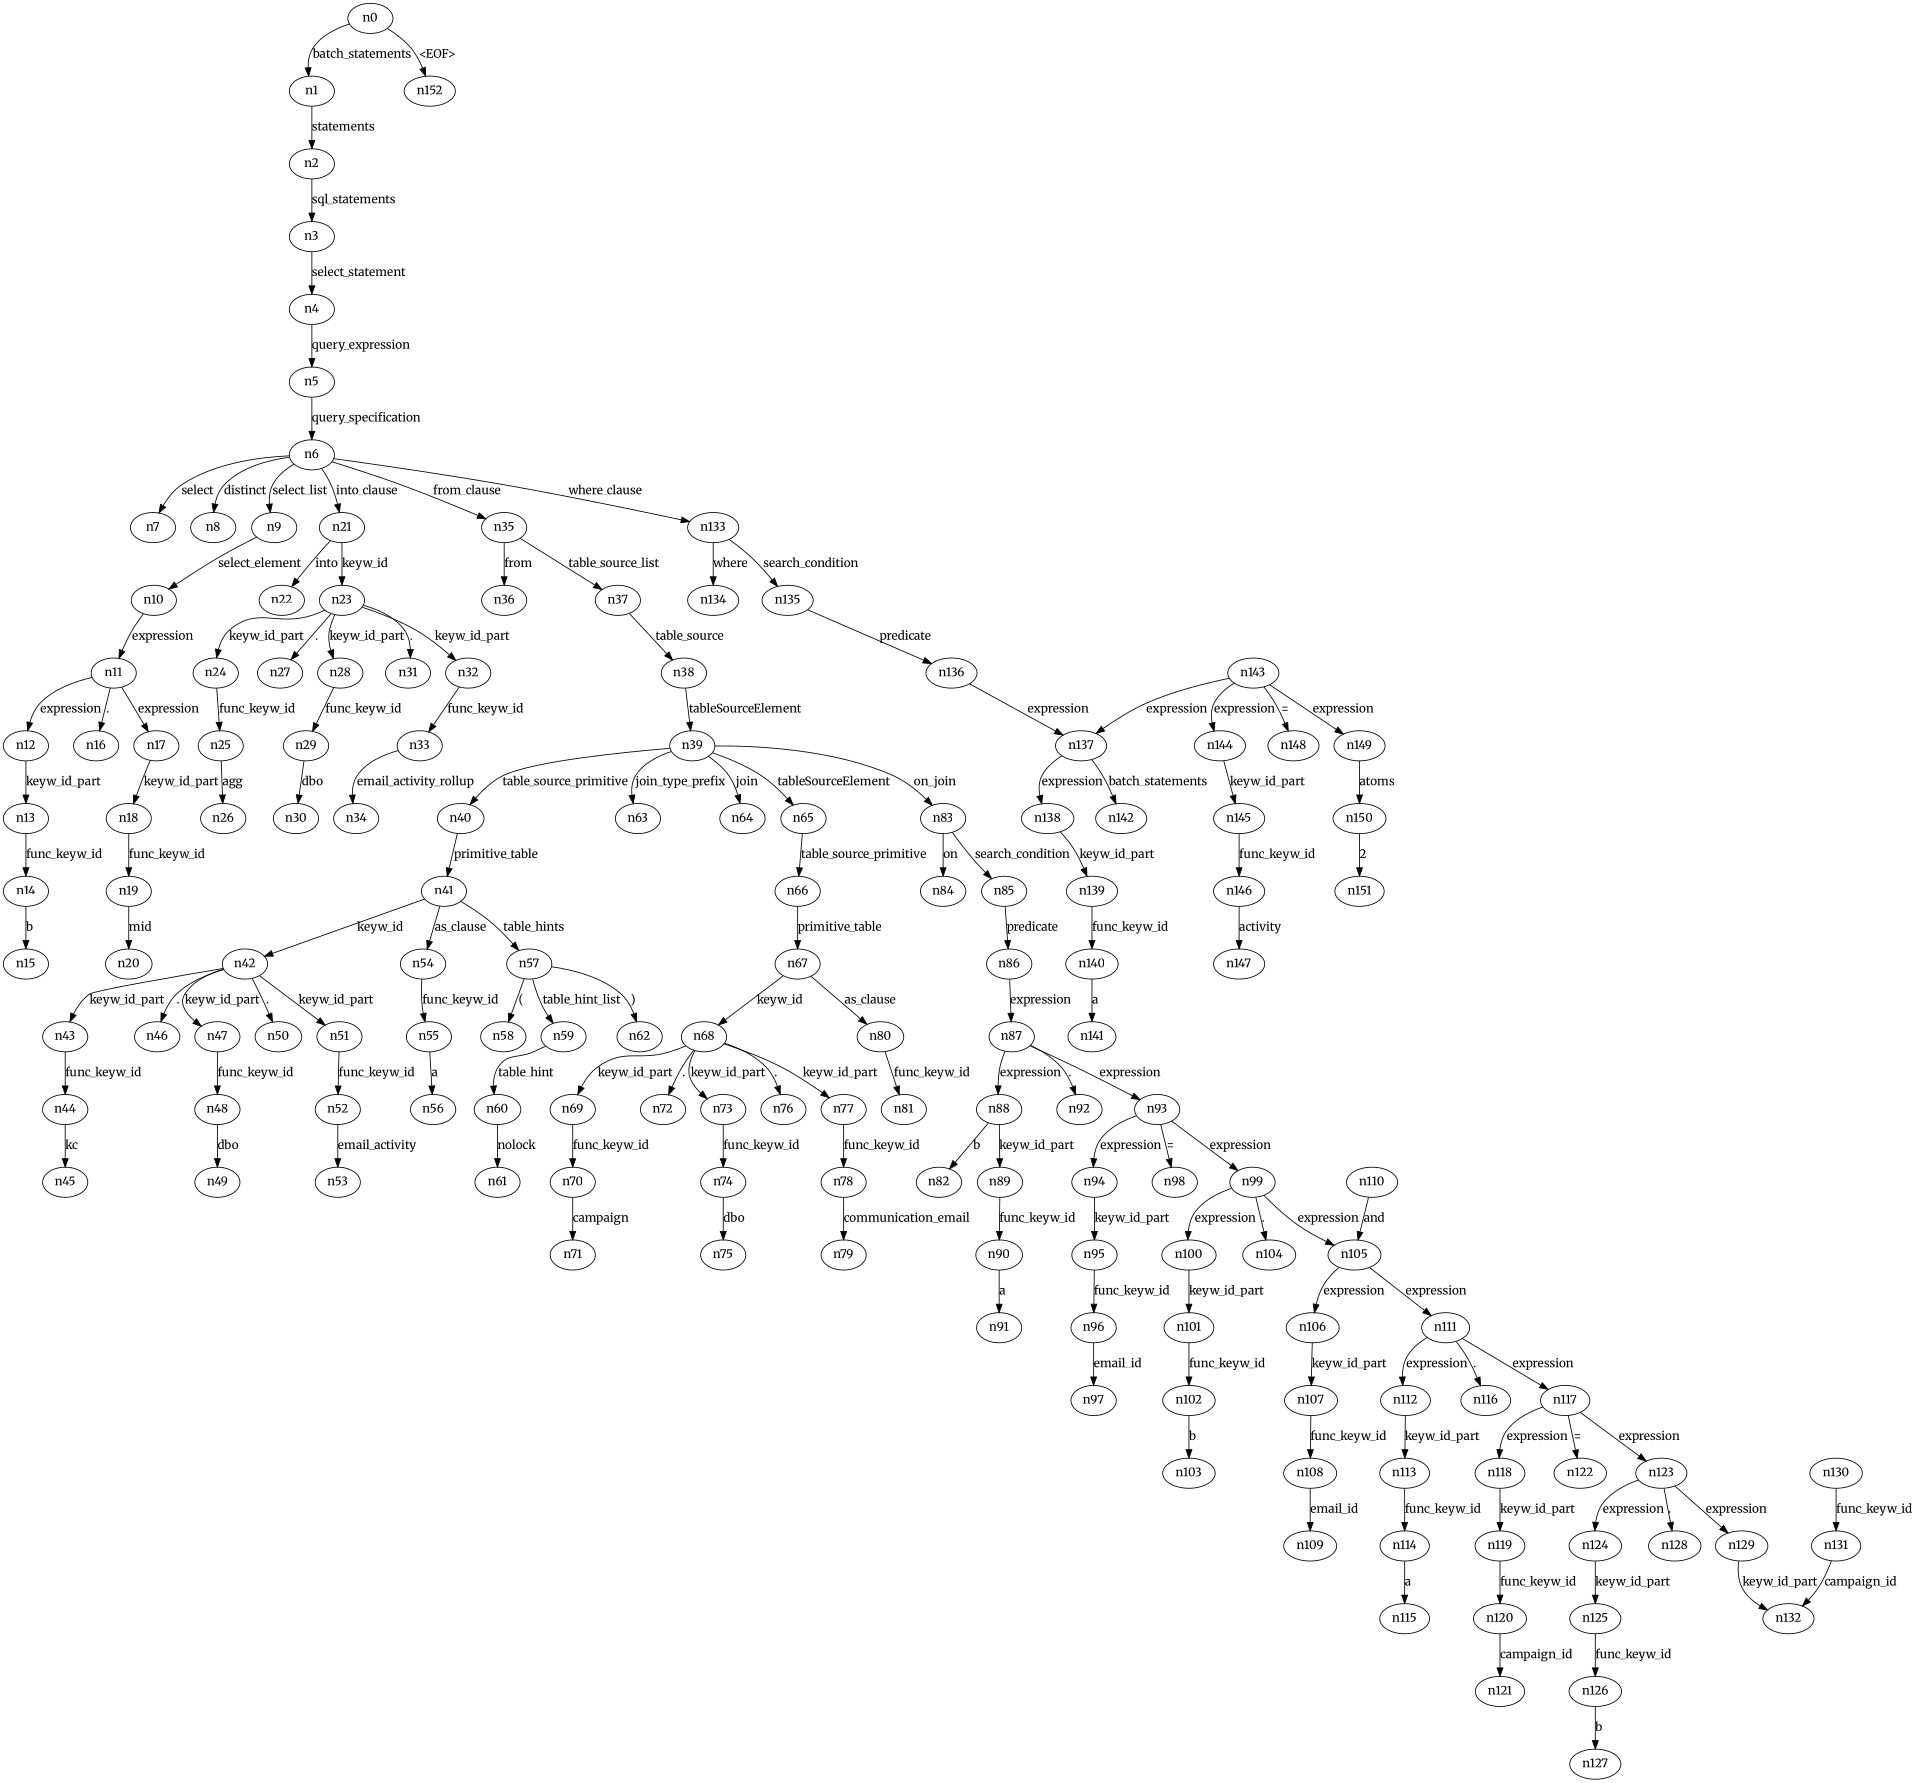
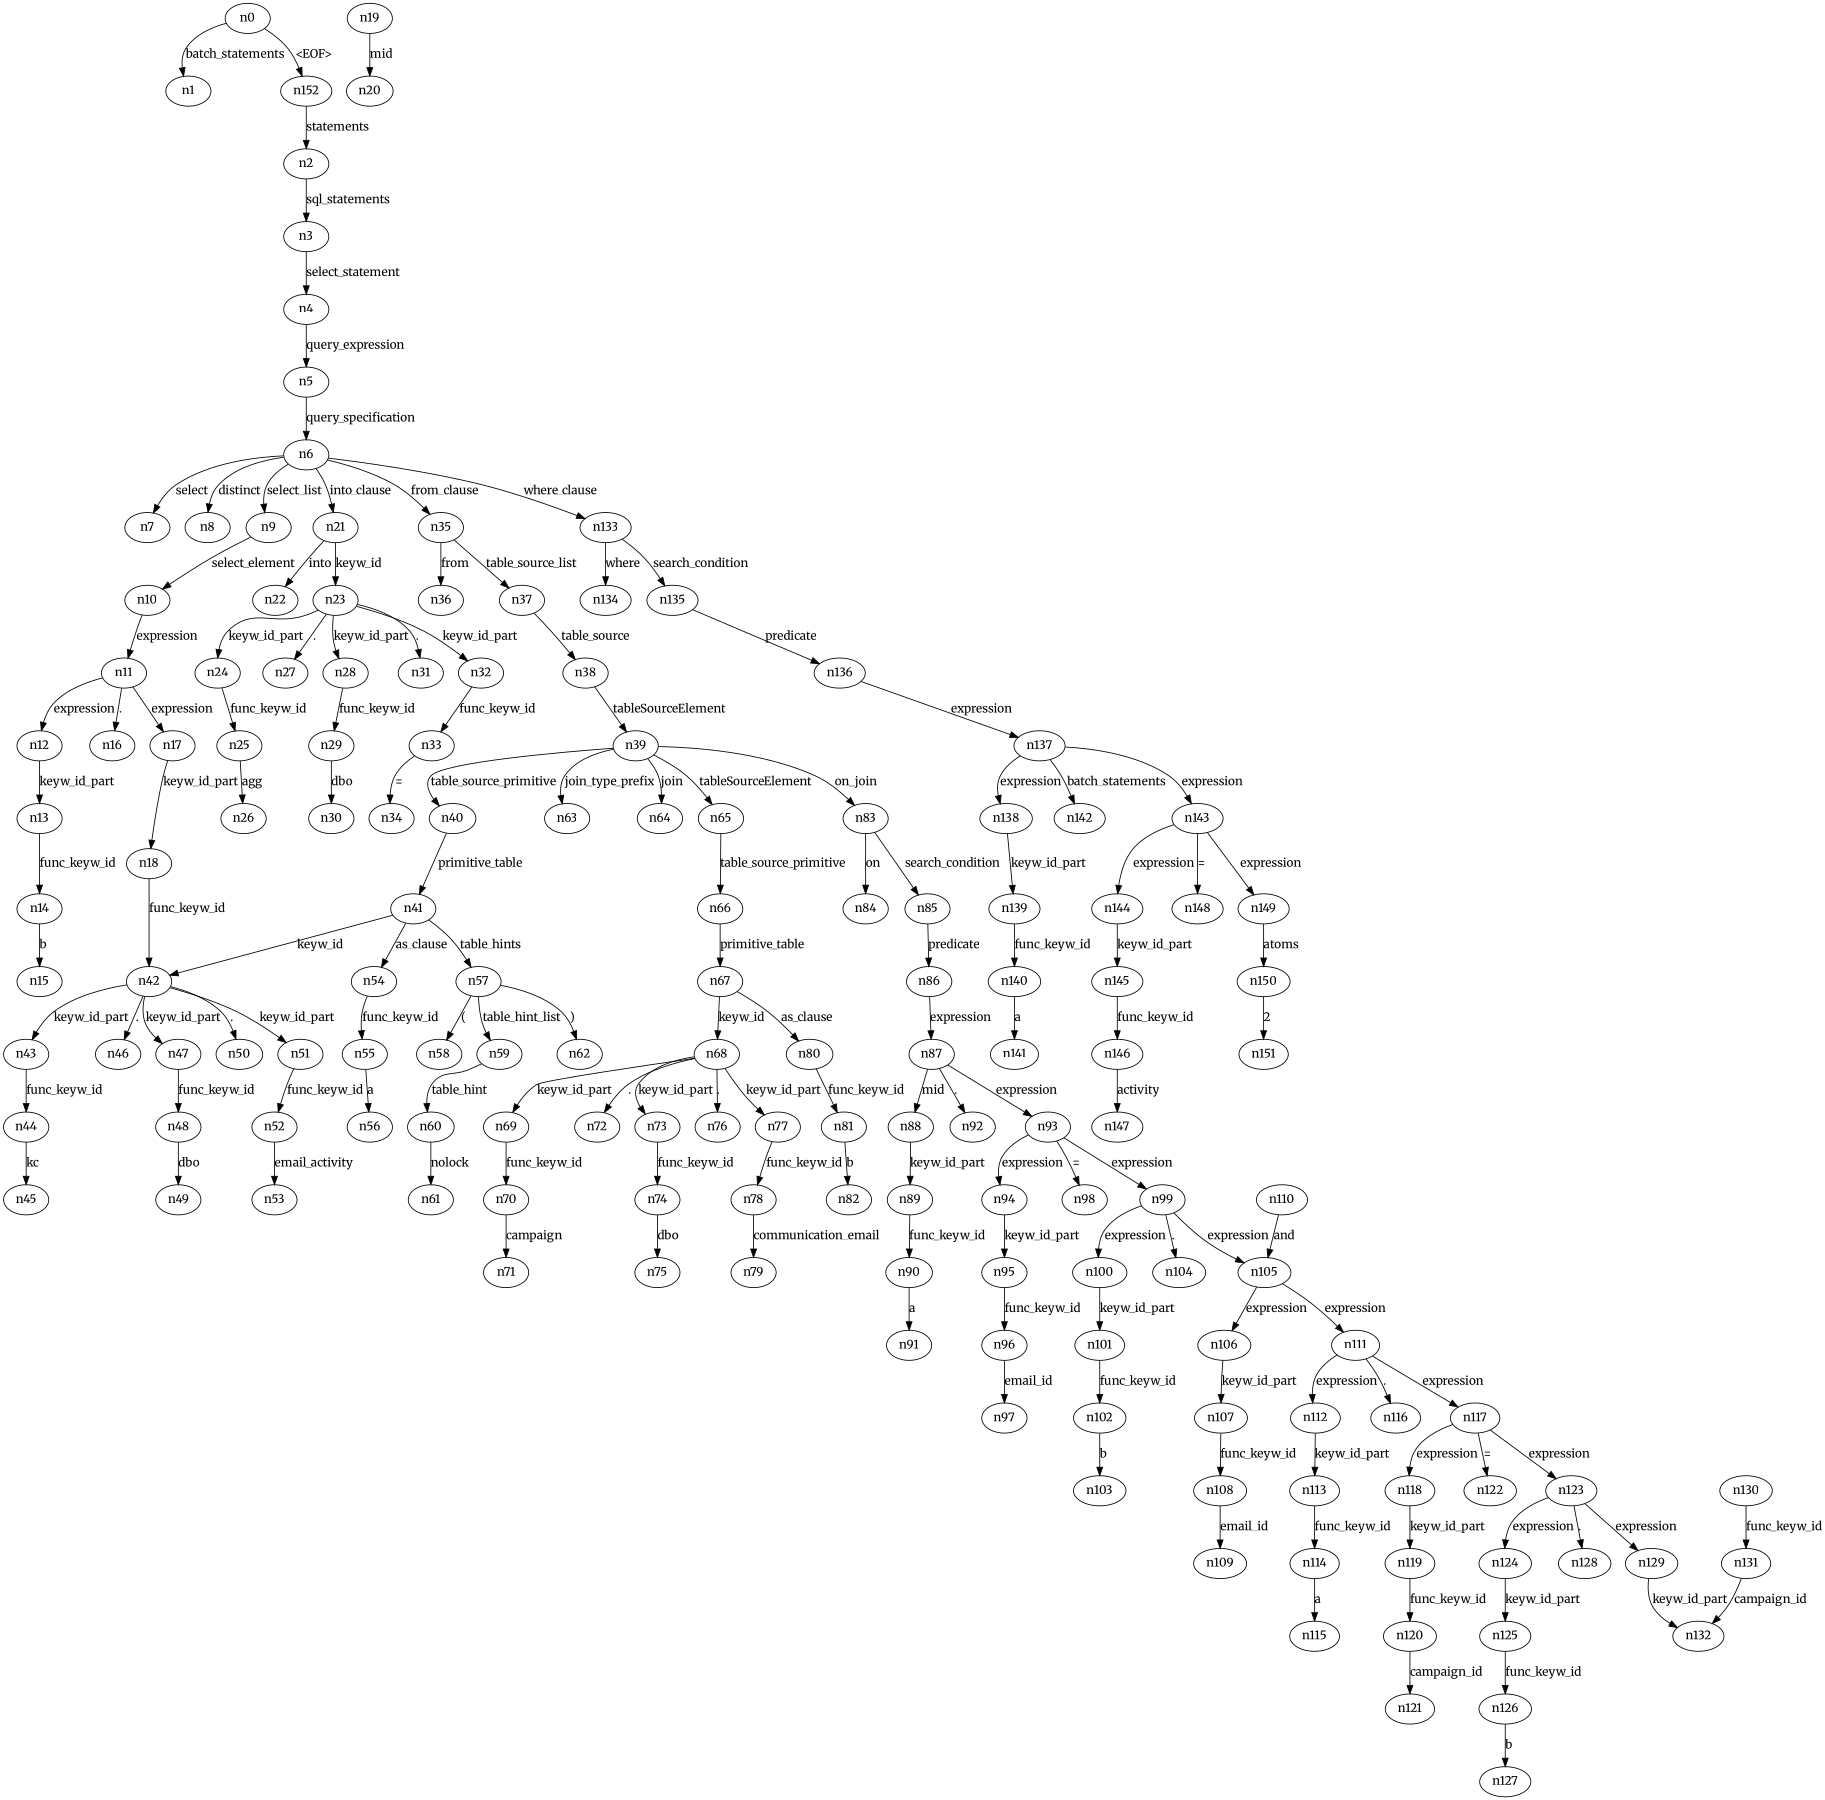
edge "n1" -> "n2": now "n152" -> "n2"
edge "n143" -> "n137": reversed
edge "n33" -> "n34": label "email_activity_rollup" -> "="
edge "n18" -> "n19": now "n18" -> "n42"
edge "n87" -> "n88": label "expression" -> "mid"
edge "n88" -> "n82": now "n81" -> "n82"
